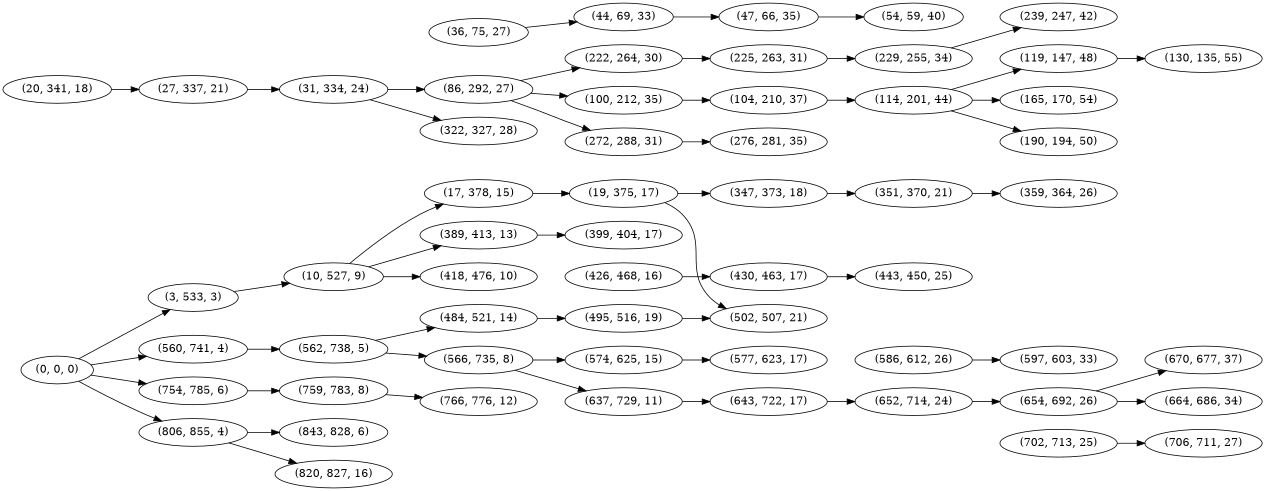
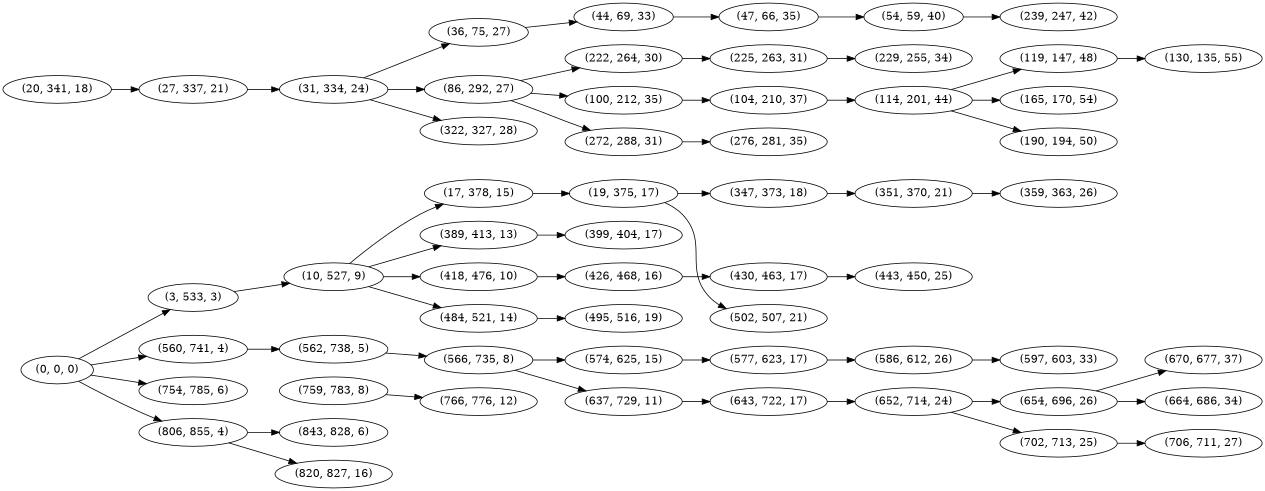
edge "(229, 255, 34)" -> "(239, 247, 42)": now "(54, 59, 40)" -> "(239, 247, 42)"
edge "(31, 334, 24)" -> "(36, 75, 27)": added
node "(359, 364, 26)": label "(359, 364, 26)" -> "(359, 363, 26)"
edge "(418, 476, 10)" -> "(426, 468, 16)": added
edge "(495, 516, 19)" -> "(502, 507, 21)": removed
edge "(562, 738, 5)" -> "(484, 521, 14)": now "(10, 527, 9)" -> "(484, 521, 14)"
edge "(577, 623, 17)" -> "(586, 612, 26)": added
edge "(754, 785, 6)" -> "(759, 783, 8)": removed
node "(654, 692, 26)": label "(654, 692, 26)" -> "(654, 696, 26)"
edge "(652, 714, 24)" -> "(702, 713, 25)": added
